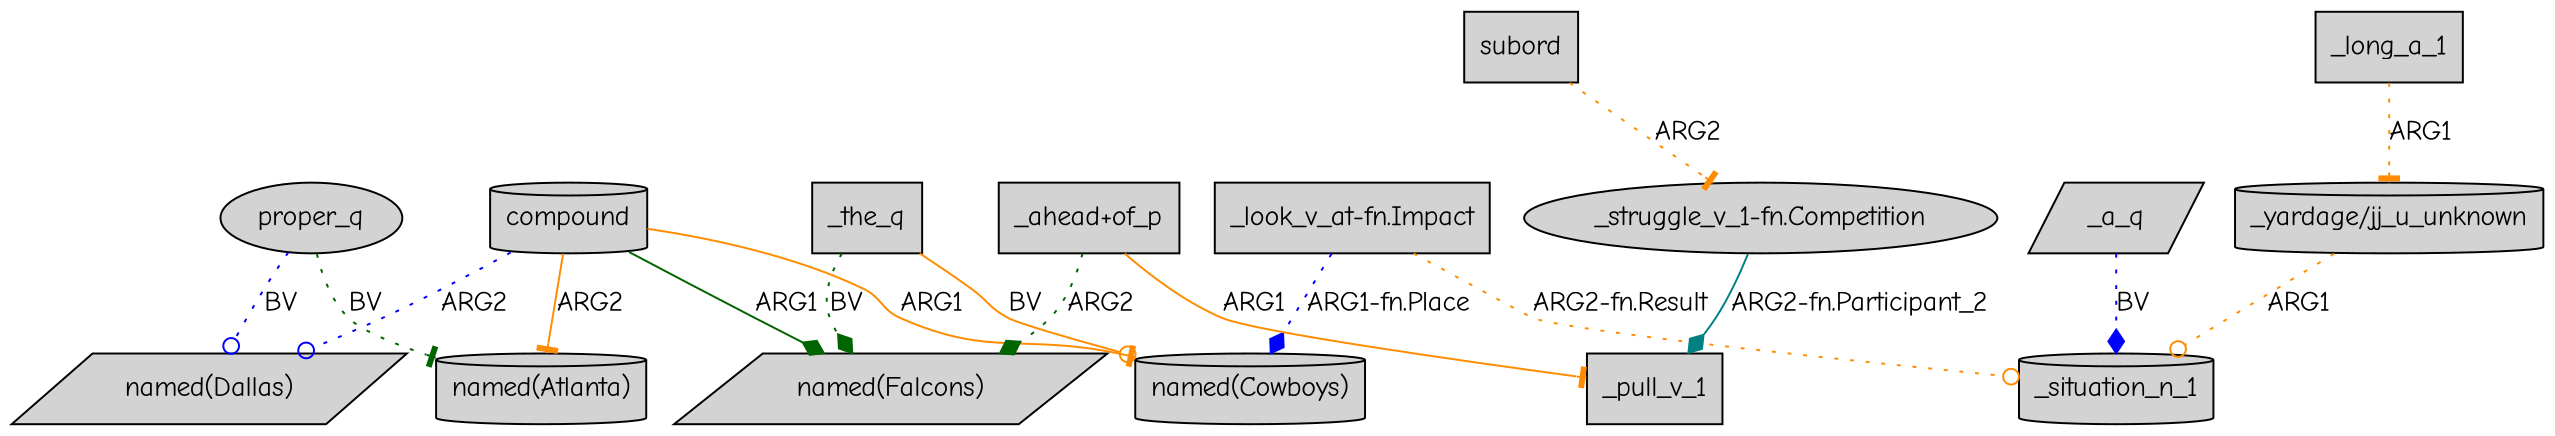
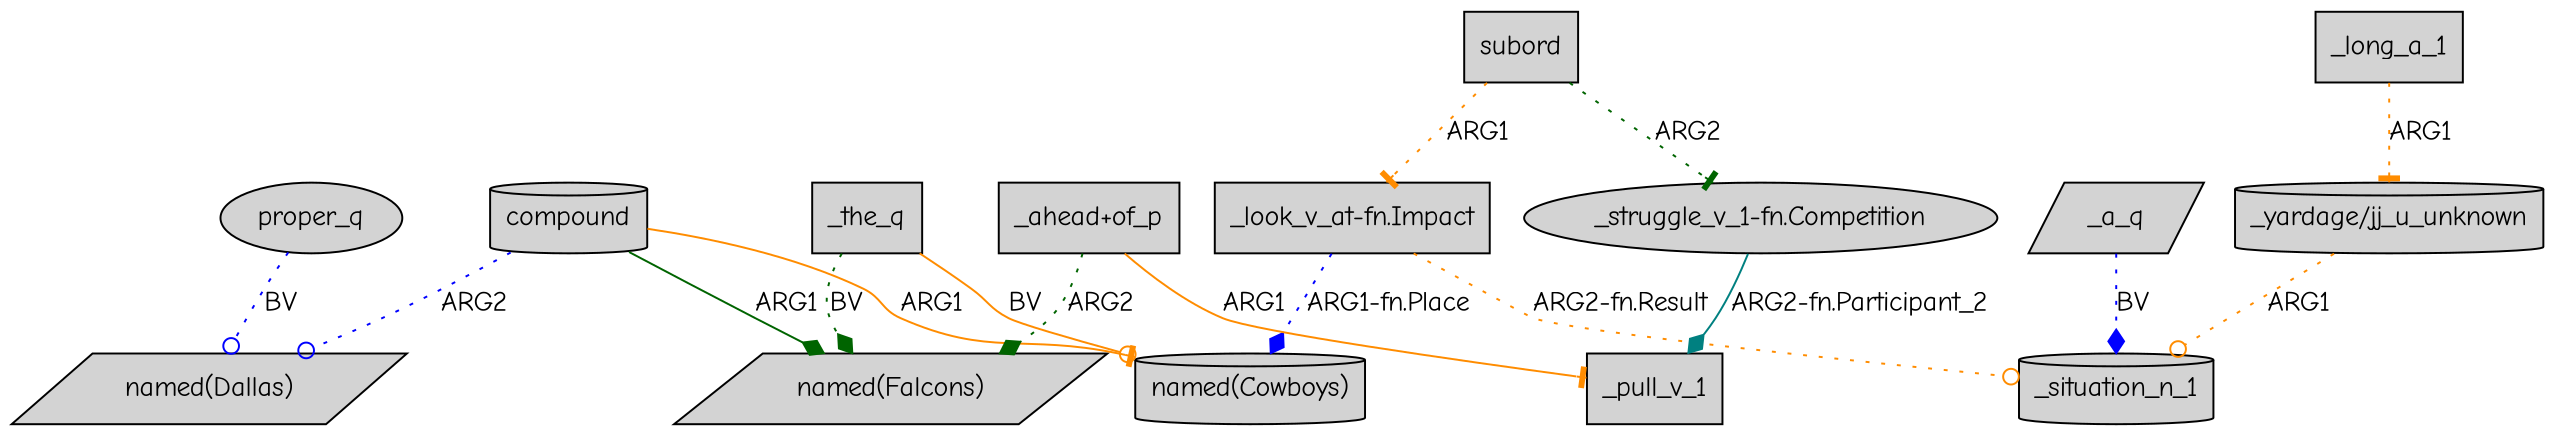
edge "subord" -> "_look_v_at-fn.Impact": added, label "ARG1"
edge "subord" -> "_struggle_v_1-fn.Competition": color darkorange -> darkgreen
node "named(Atlanta)": removed
